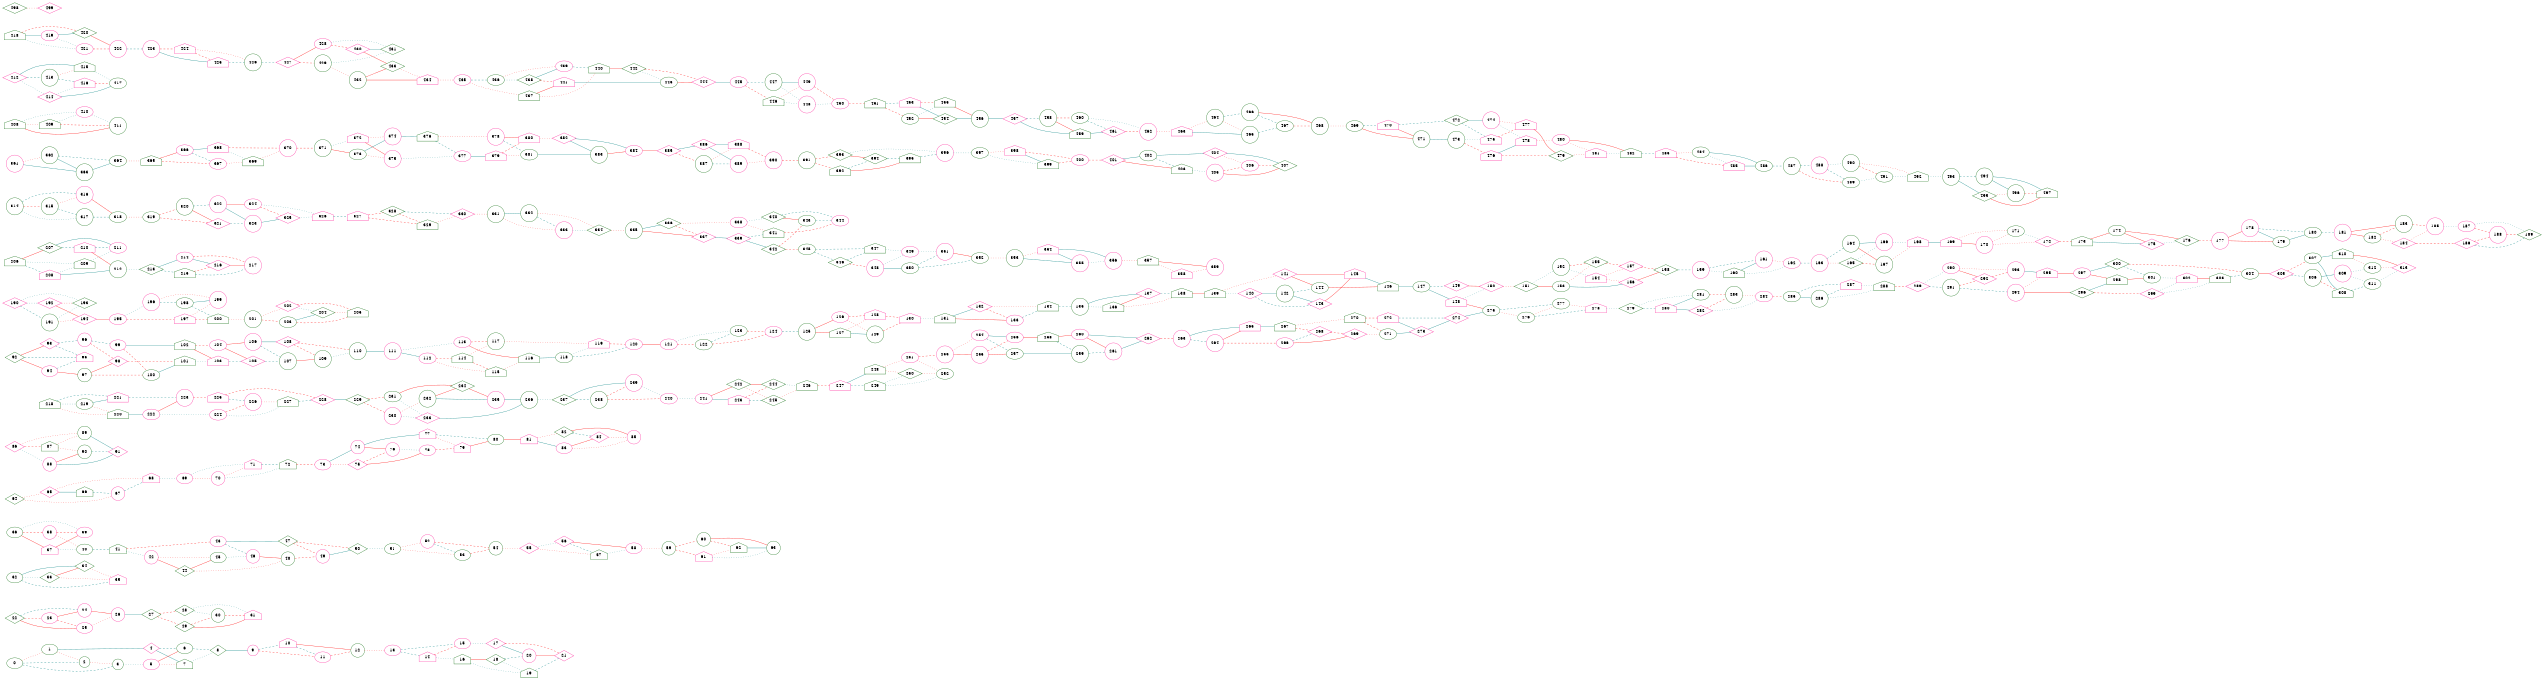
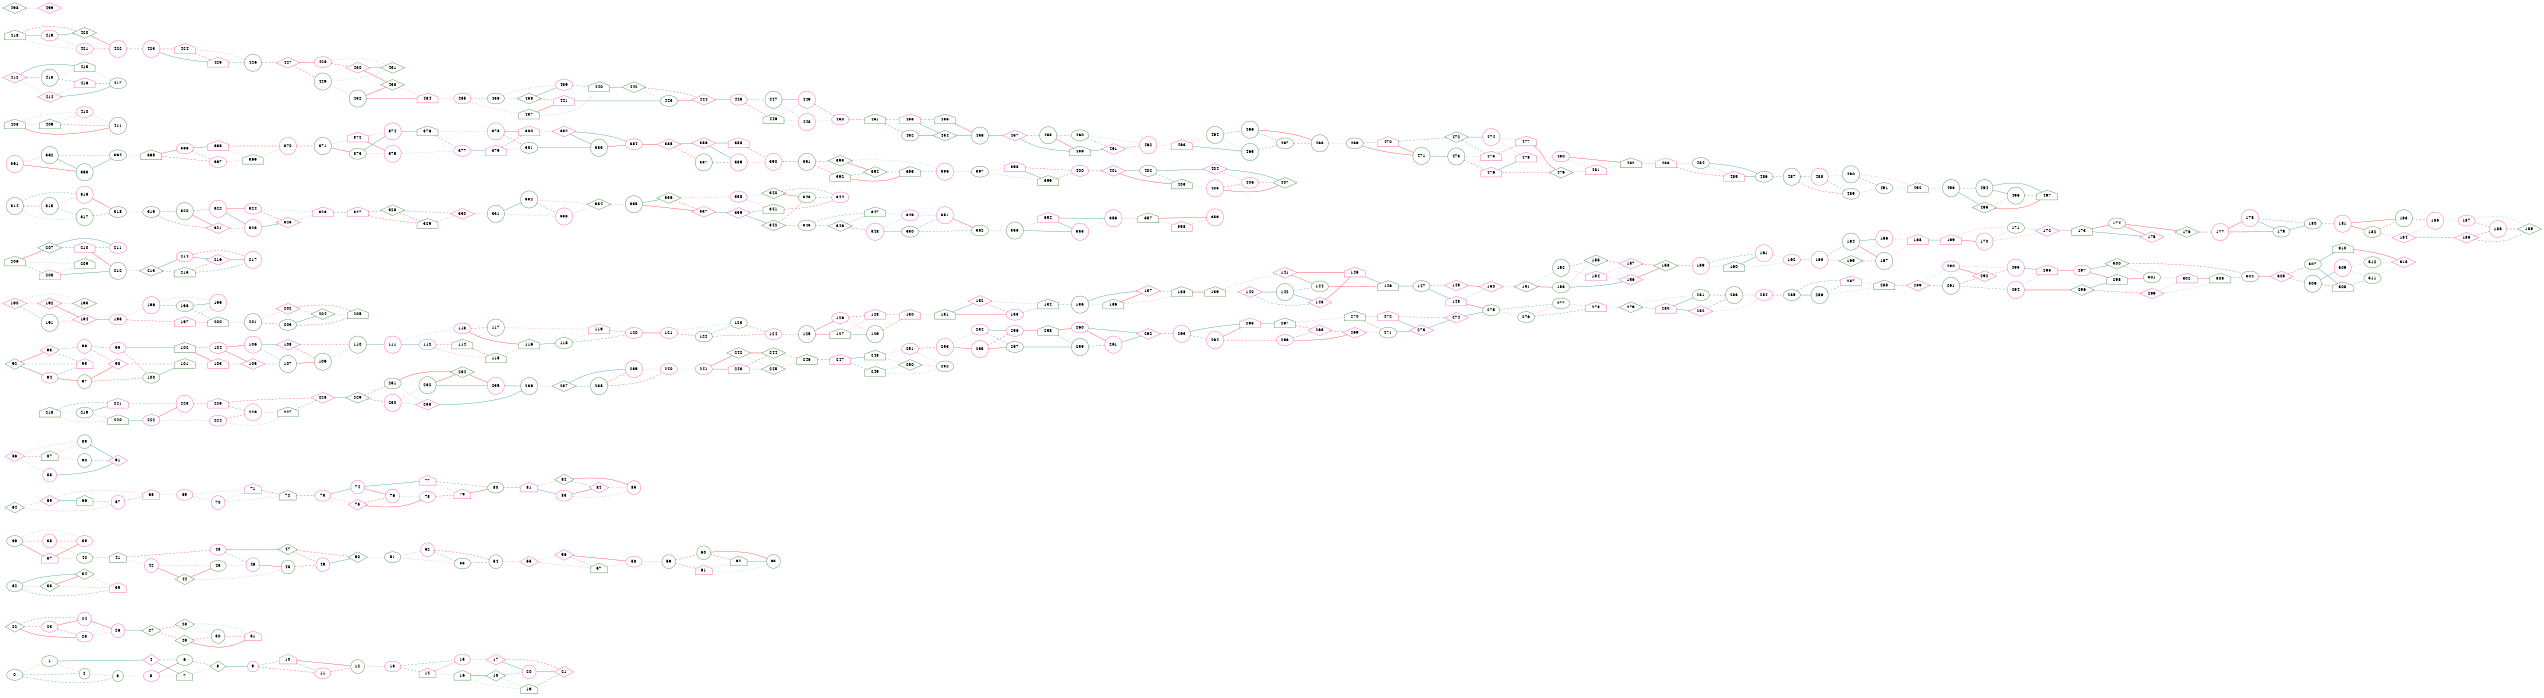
edge "361" -- "363": color teal -> red
edge "80" -- "81": style solid -> dashed
edge "90" -- "88": removed
